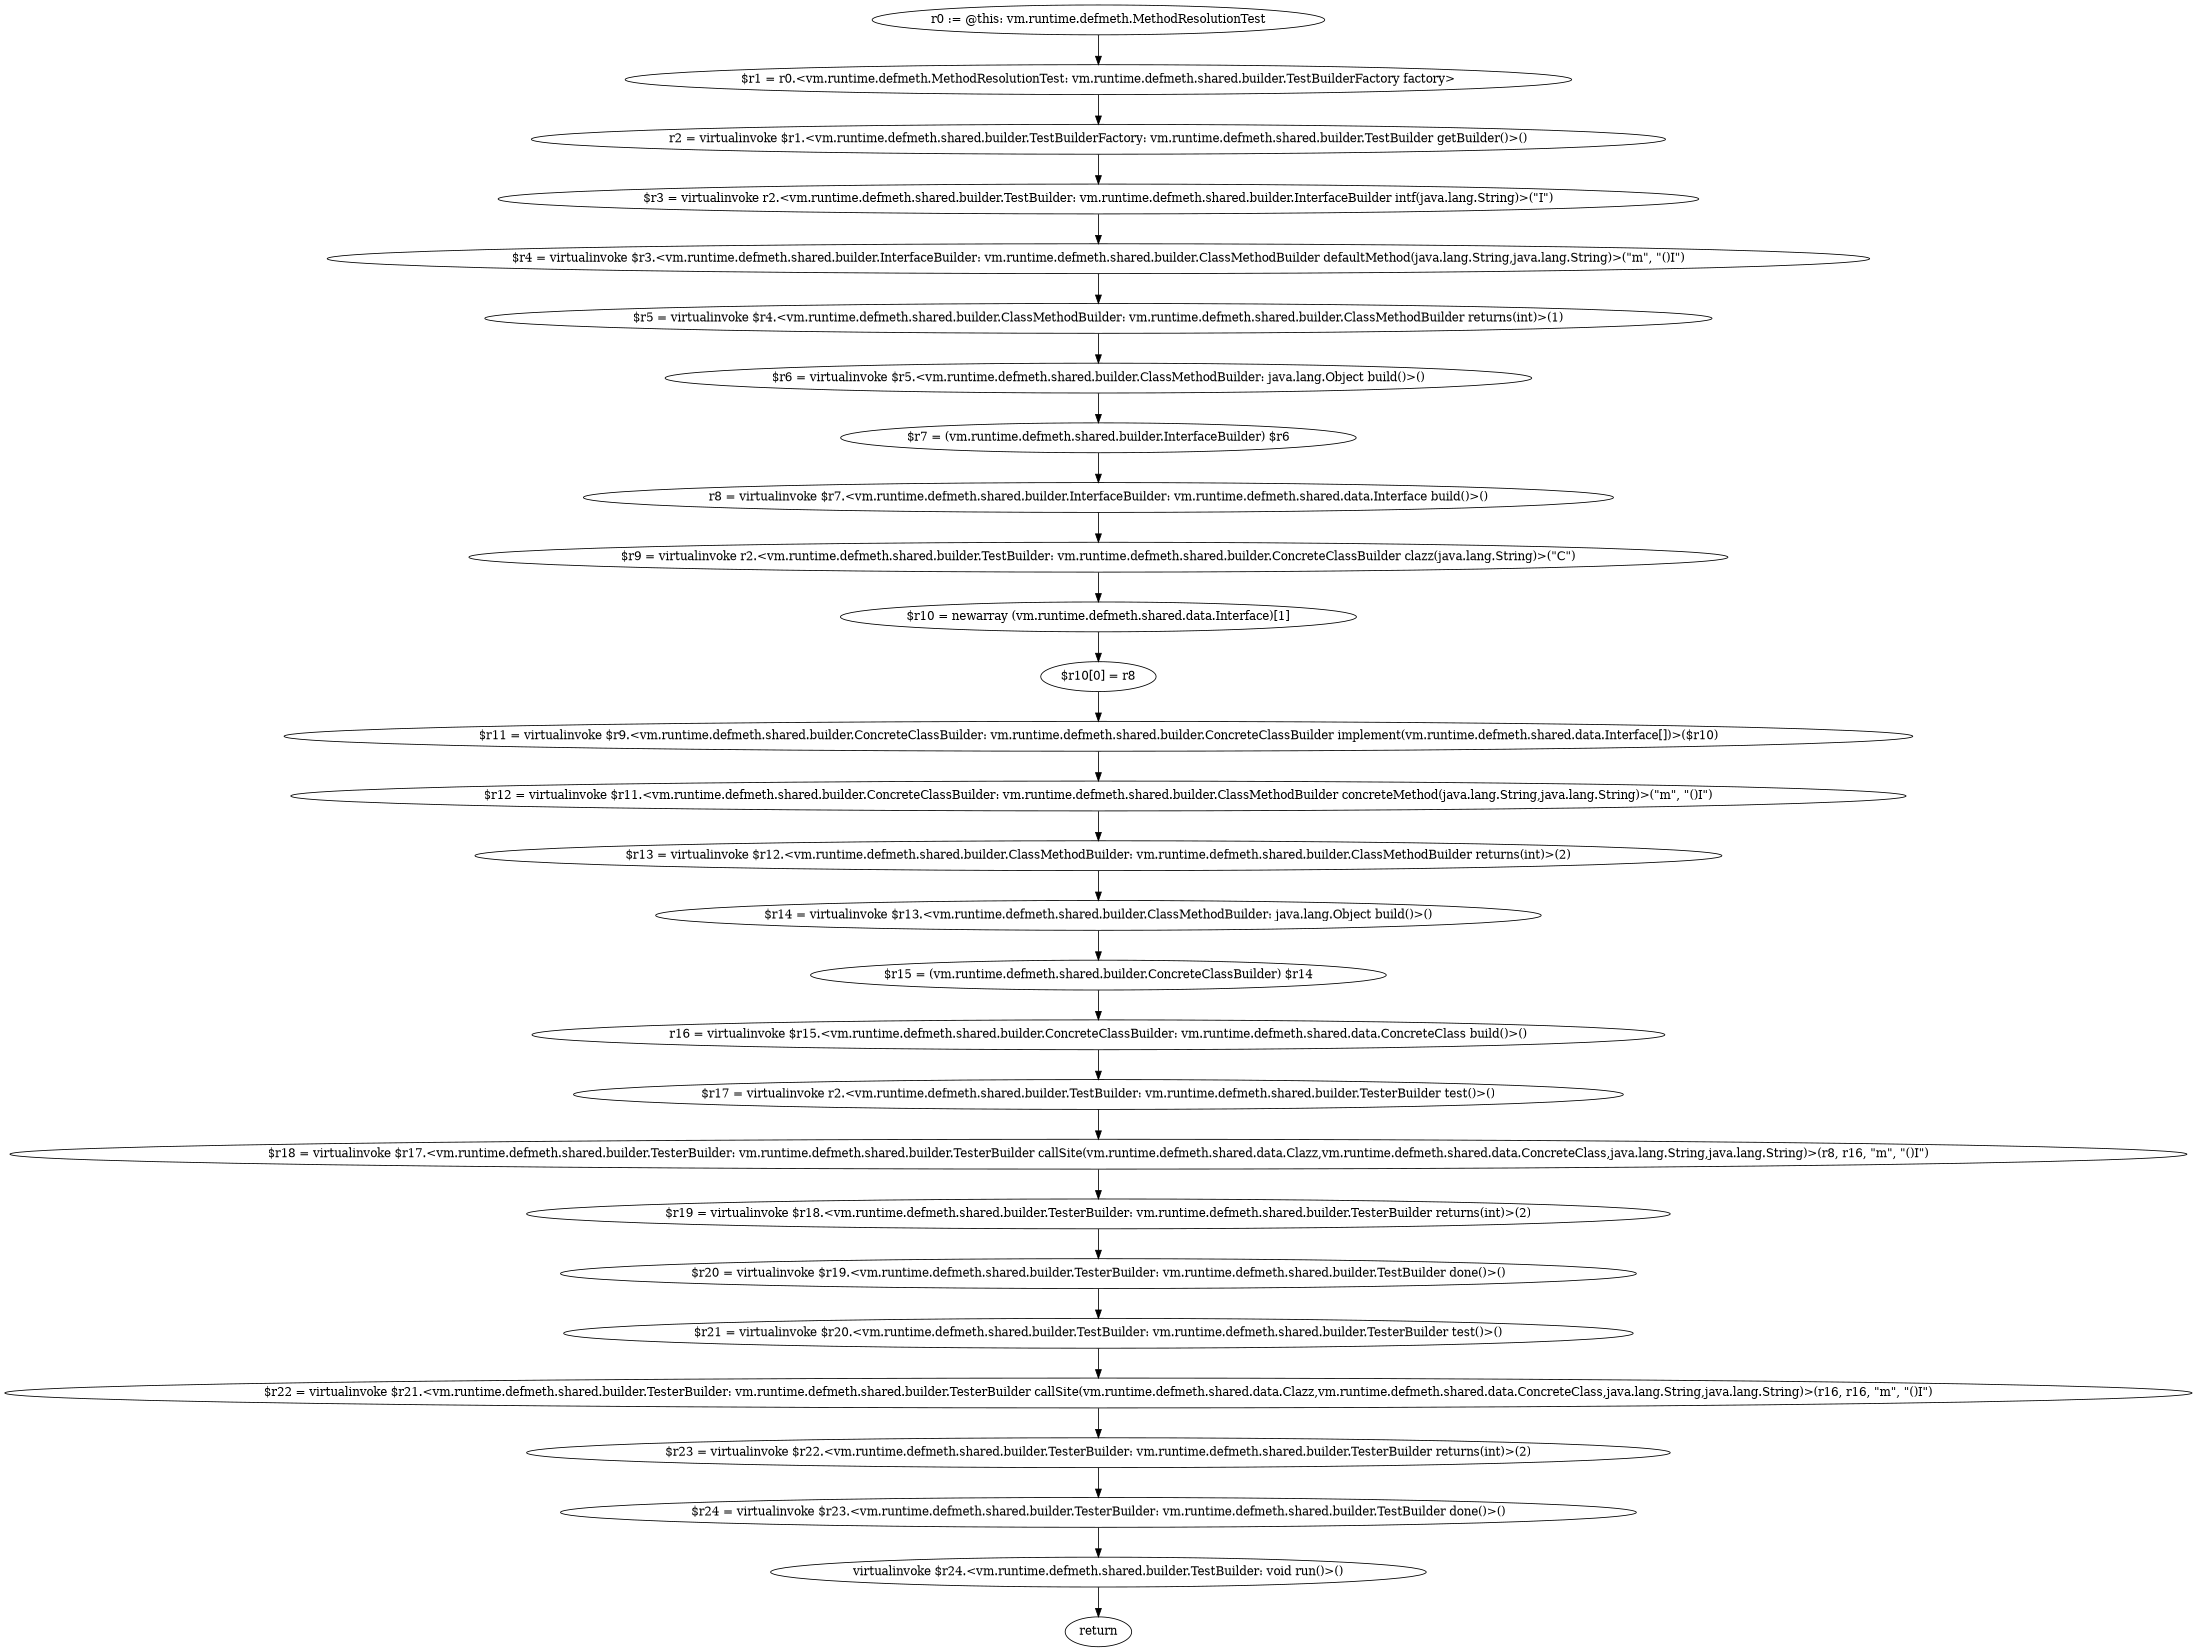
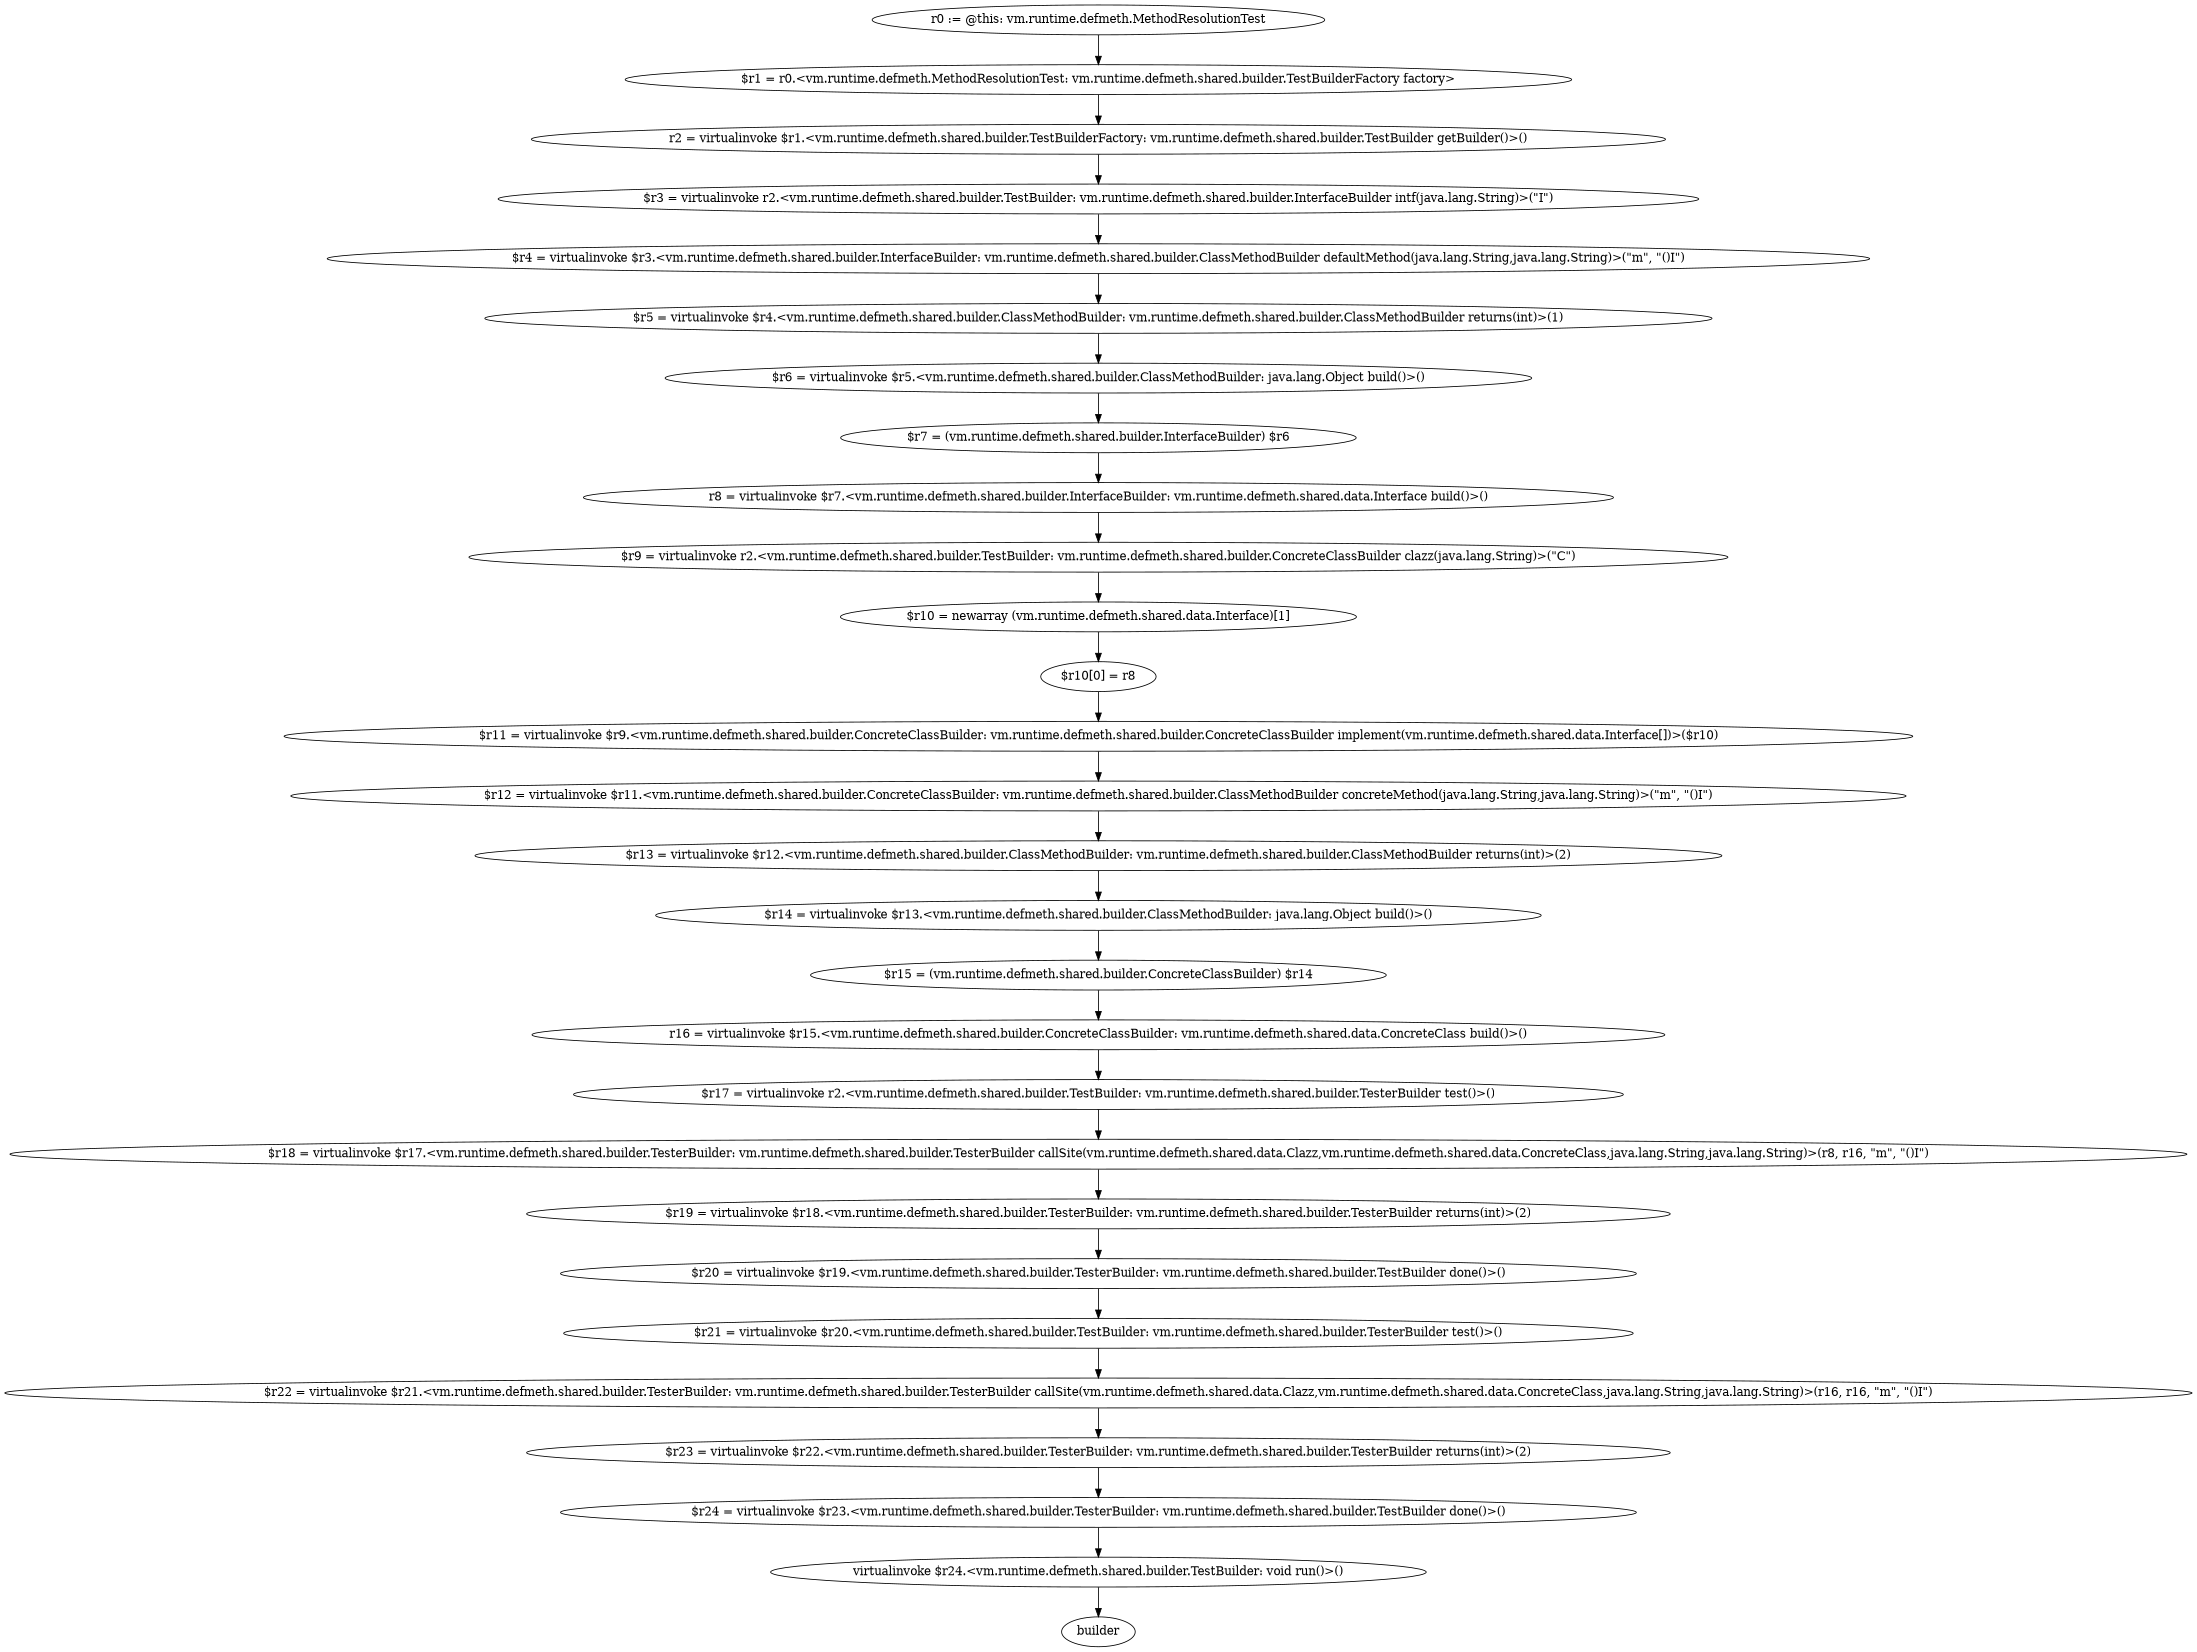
node "return": label "return" -> "builder"
